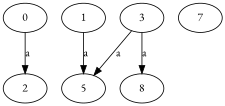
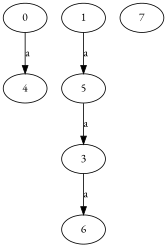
edge "3" -> "5": reversed
node "2": label "2" -> "4"
node "8": label "8" -> "6"
